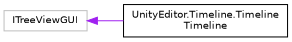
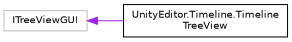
node "UnityEditor.Timeline.Timeline Timeline": label "UnityEditor.Timeline.Timeline Timeline" -> "UnityEditor.Timeline.Timeline TreeView"
